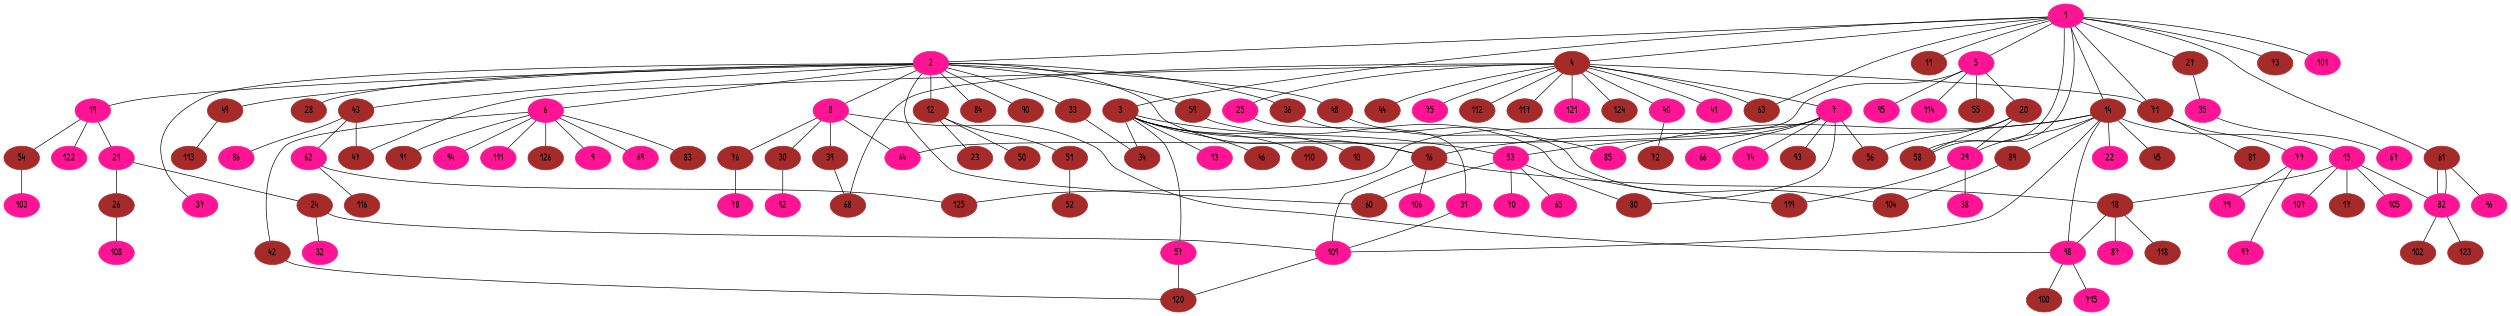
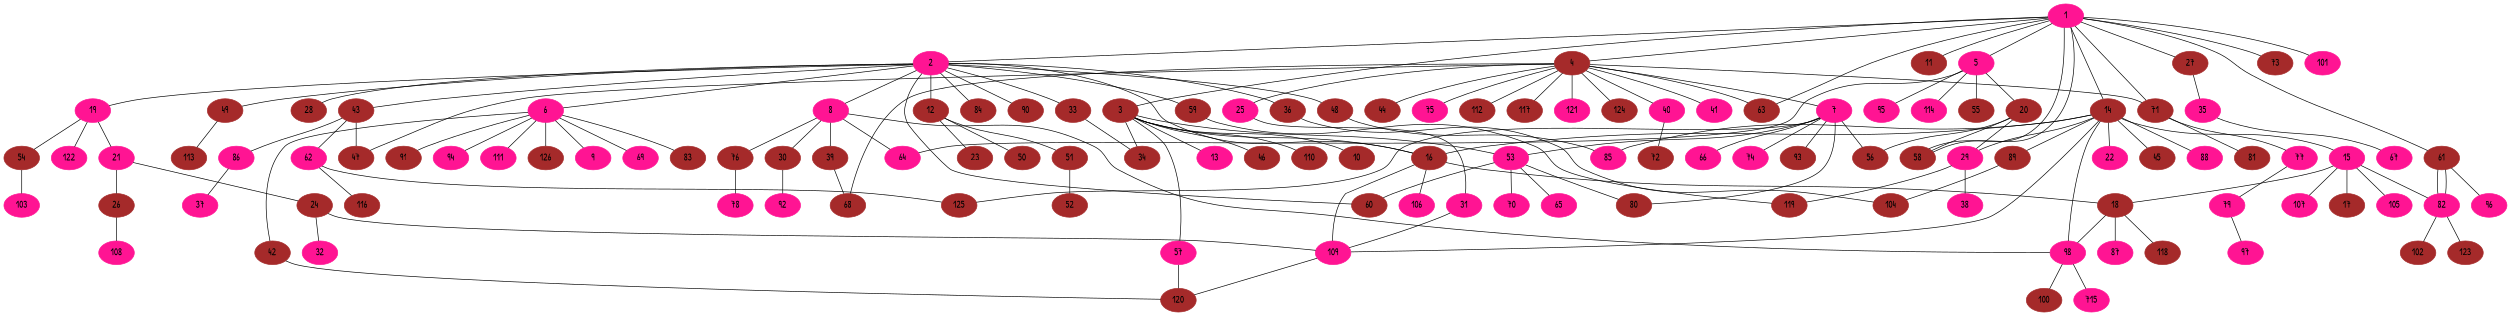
edge "2" -- "37": now "86" -- "37"
node "88": added
edge "77" -- "97": now "79" -- "97"
